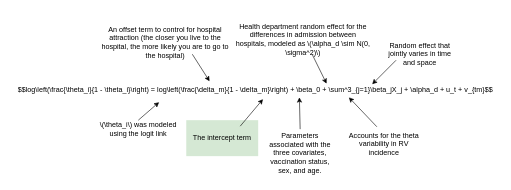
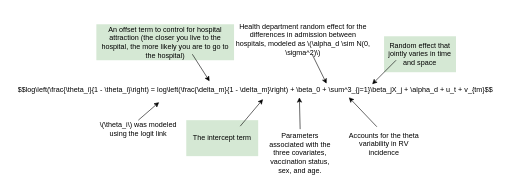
node "An offset term to control for hospital attraction (the closer you live to the hospital, the more likely you are to go to the hospital)": fillcolor #ffffff -> #d5e8d4
node "Random effect that jointly varies in time and space": fillcolor #ffffff -> #d5e8d4
